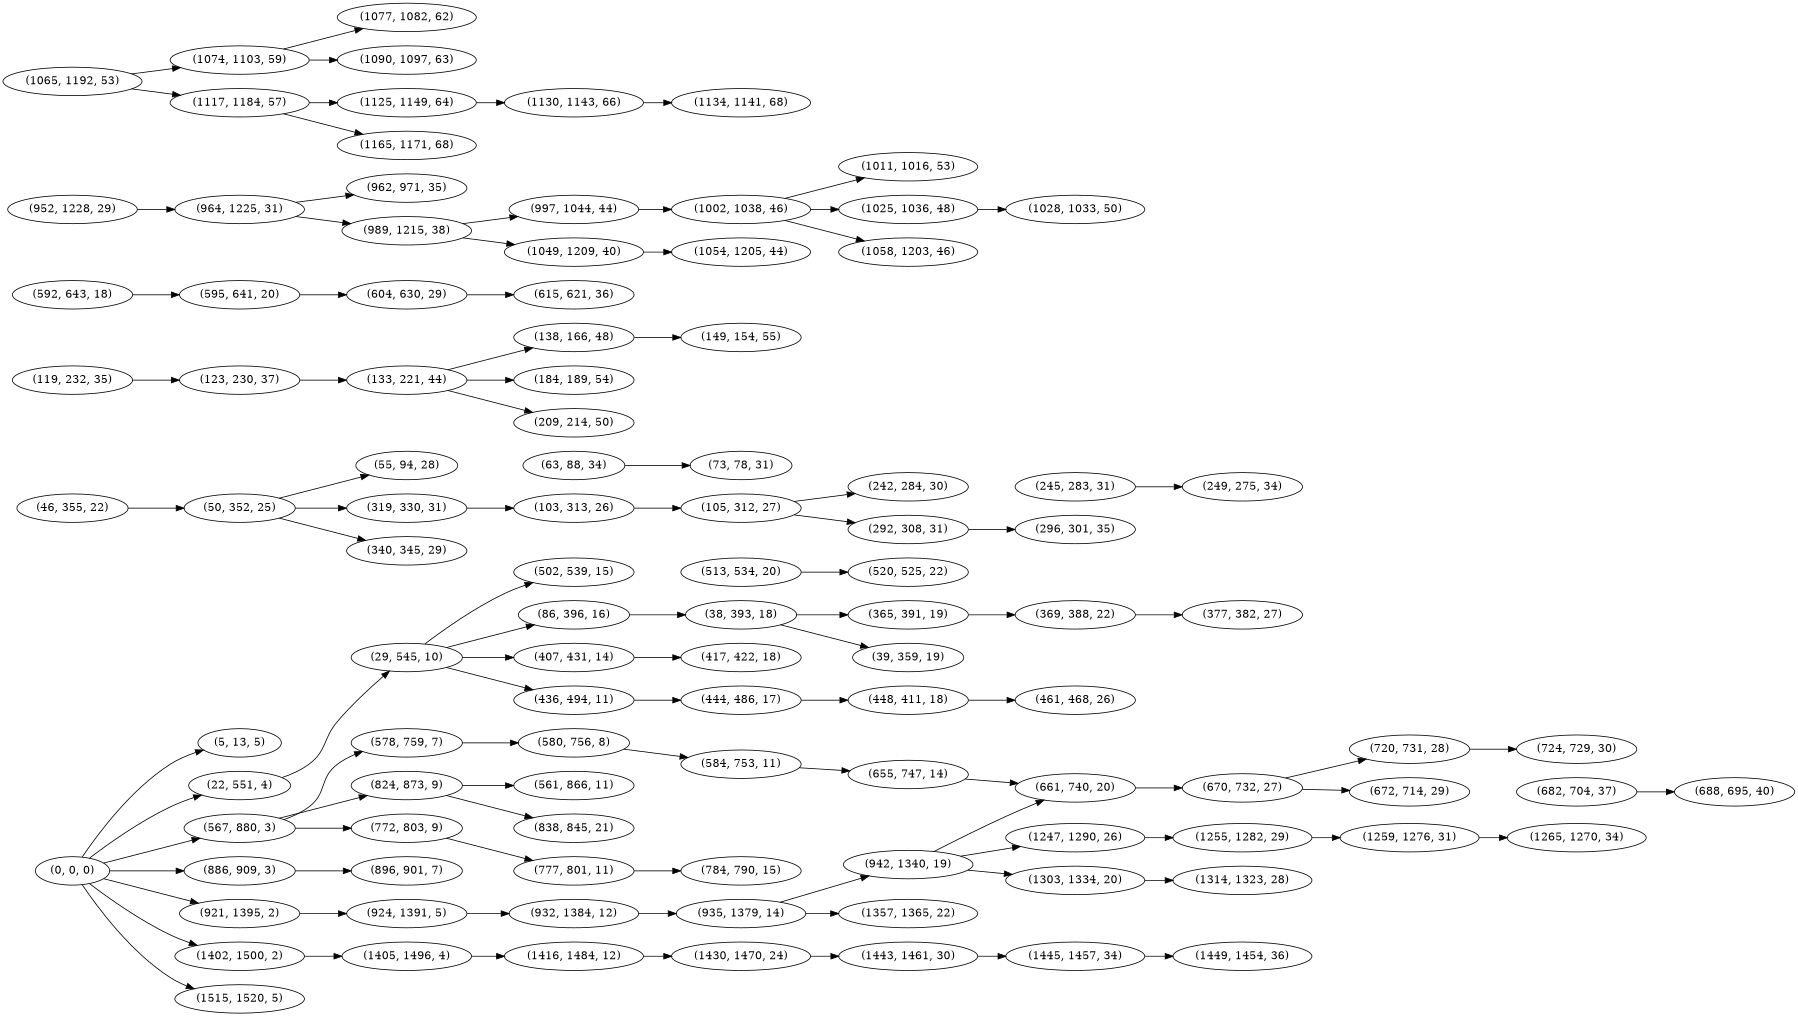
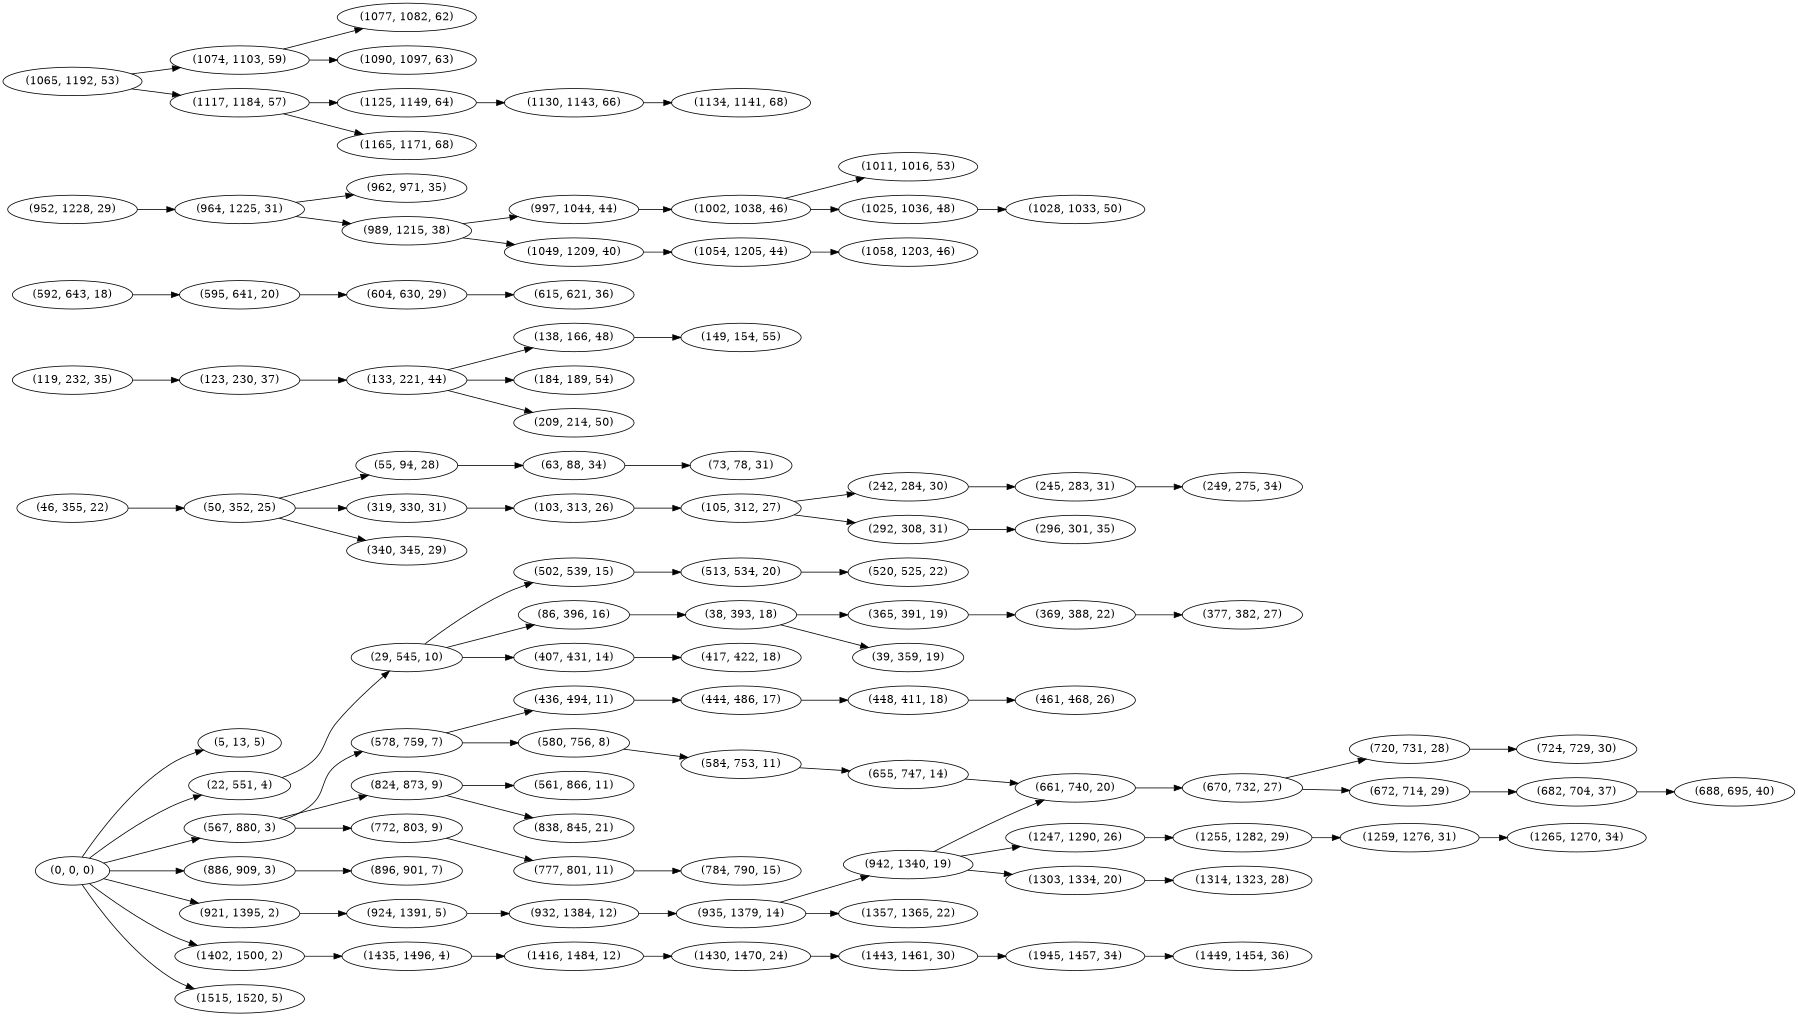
edge "(1002, 1038, 46)" -> "(1058, 1203, 46)": now "(1054, 1205, 44)" -> "(1058, 1203, 46)"
edge "(55, 94, 28)" -> "(63, 88, 34)": added
edge "(242, 284, 30)" -> "(245, 283, 31)": added
edge "(502, 539, 15)" -> "(513, 534, 20)": added
edge "(29, 545, 10)" -> "(436, 494, 11)": now "(578, 759, 7)" -> "(436, 494, 11)"
edge "(672, 714, 29)" -> "(682, 704, 37)": added
node "(1405, 1496, 4)": label "(1405, 1496, 4)" -> "(1435, 1496, 4)"
node "(1445, 1457, 34)": label "(1445, 1457, 34)" -> "(1945, 1457, 34)"
